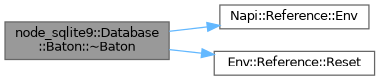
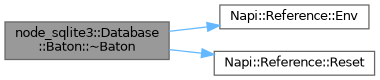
node "node_sqlite9::Database ::Baton::~Baton": label "node_sqlite9::Database ::Baton::~Baton" -> "node_sqlite3::Database ::Baton::~Baton"
node "Env::Reference::Reset": label "Env::Reference::Reset" -> "Napi::Reference::Reset"
